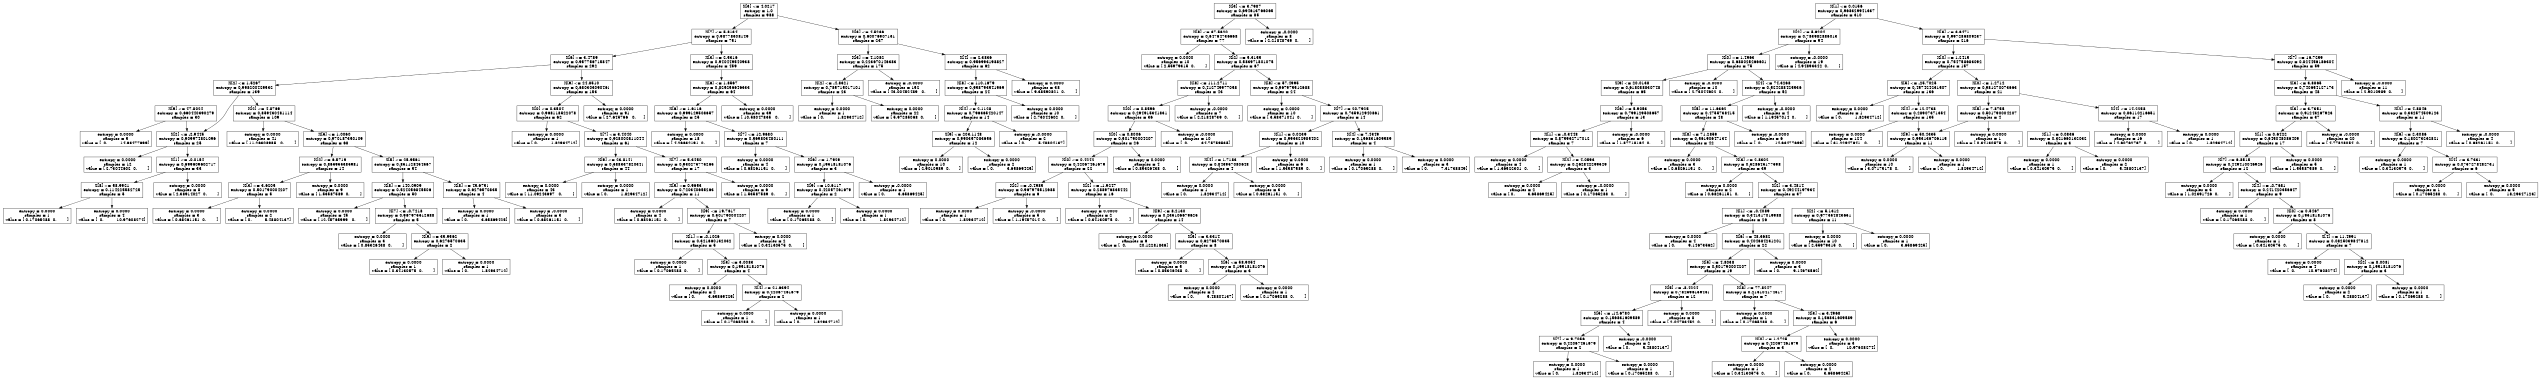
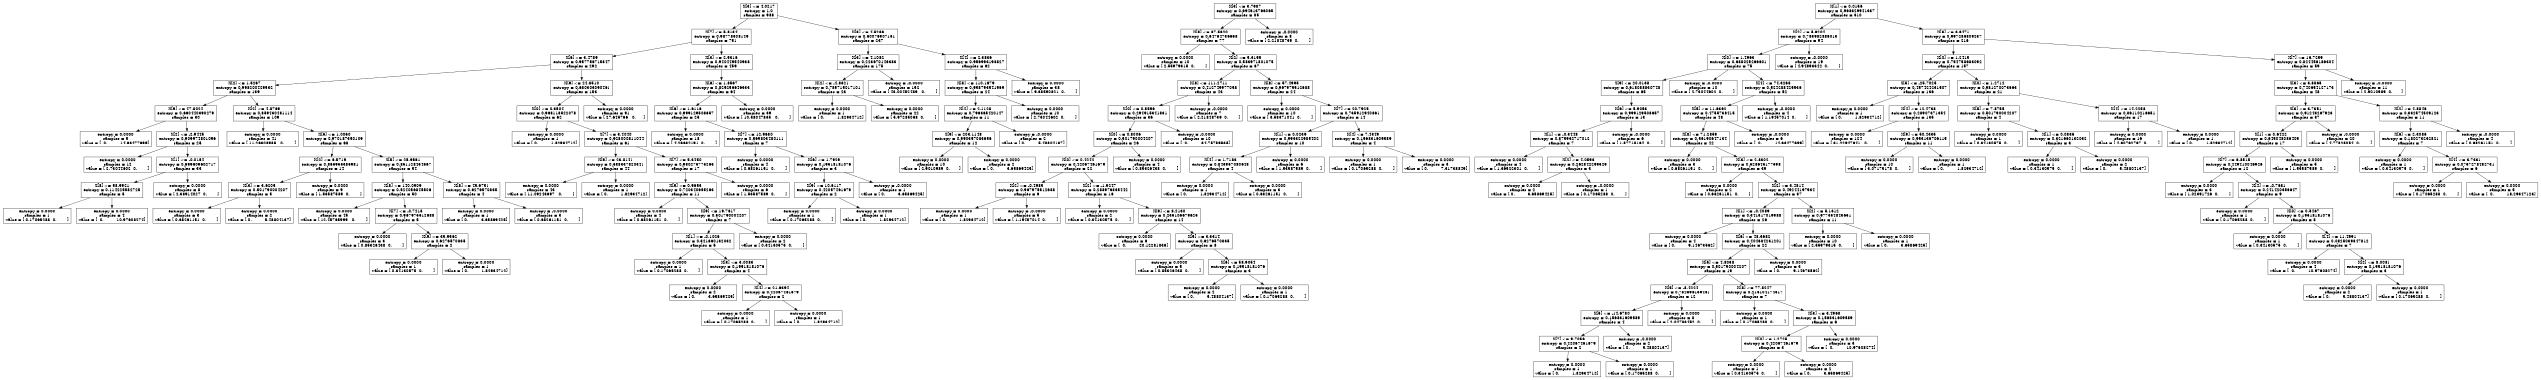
node "X[4] <= 2.1128 entropy = 0.796365420147 samples = 14": label "X[4] <= 2.1128 entropy = 0.796365420147 samples = 14" -> "X[4] <= 2.1128 entropy = 0.796365420147 samples = 11"
node "X[6] <= 5.9053 entropy = 0.799129508657 samples = 13": label "X[6] <= 5.9053 entropy = 0.799129508657 samples = 13" -> "X[6] <= 5.9053 entropy = 0.999129508657 samples = 13"
edge "X[2] <= 1.5267 entropy = 0.998200429532 samples = 139" -> "X[2] <= -2.9445 entropy = 0.909974801096 samples = 25": now "X[2] <= 1.5267 entropy = 0.998200429532 samples = 139" -> "X[9] <= 47.8024 entropy = 0.660440390279 samples = 30"
edge "X[5] <= 7.8755 entropy = 0.501790004207 samples = 4" -> "X[9] <= 50.4335 entropy = 0.953136706115 samples = 11": now "X[5] <= 7.8755 entropy = 0.501790004207 samples = 4" -> "X[1] <= 0.0836 entropy = 0.321660132032 samples = 3"
edge "X[2] <= 3.4814 entropy = 0.49244197934 samples = 37" -> "X[2] <= 5.1312 entropy = 0.977354843651 samples = 11": added
